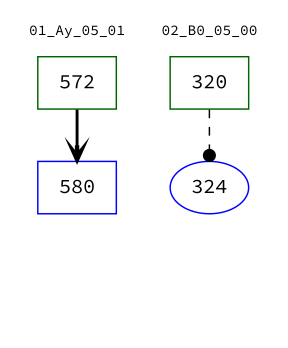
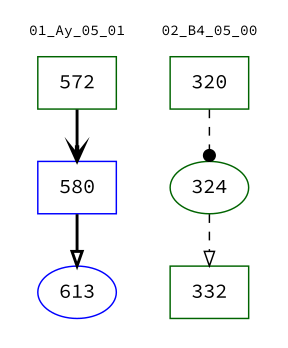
cluster "02_B0_05_00": label "02_B0_05_00" -> "02_B4_05_00"
node "324": color blue -> darkgreen
node "613": added
node "332": added
